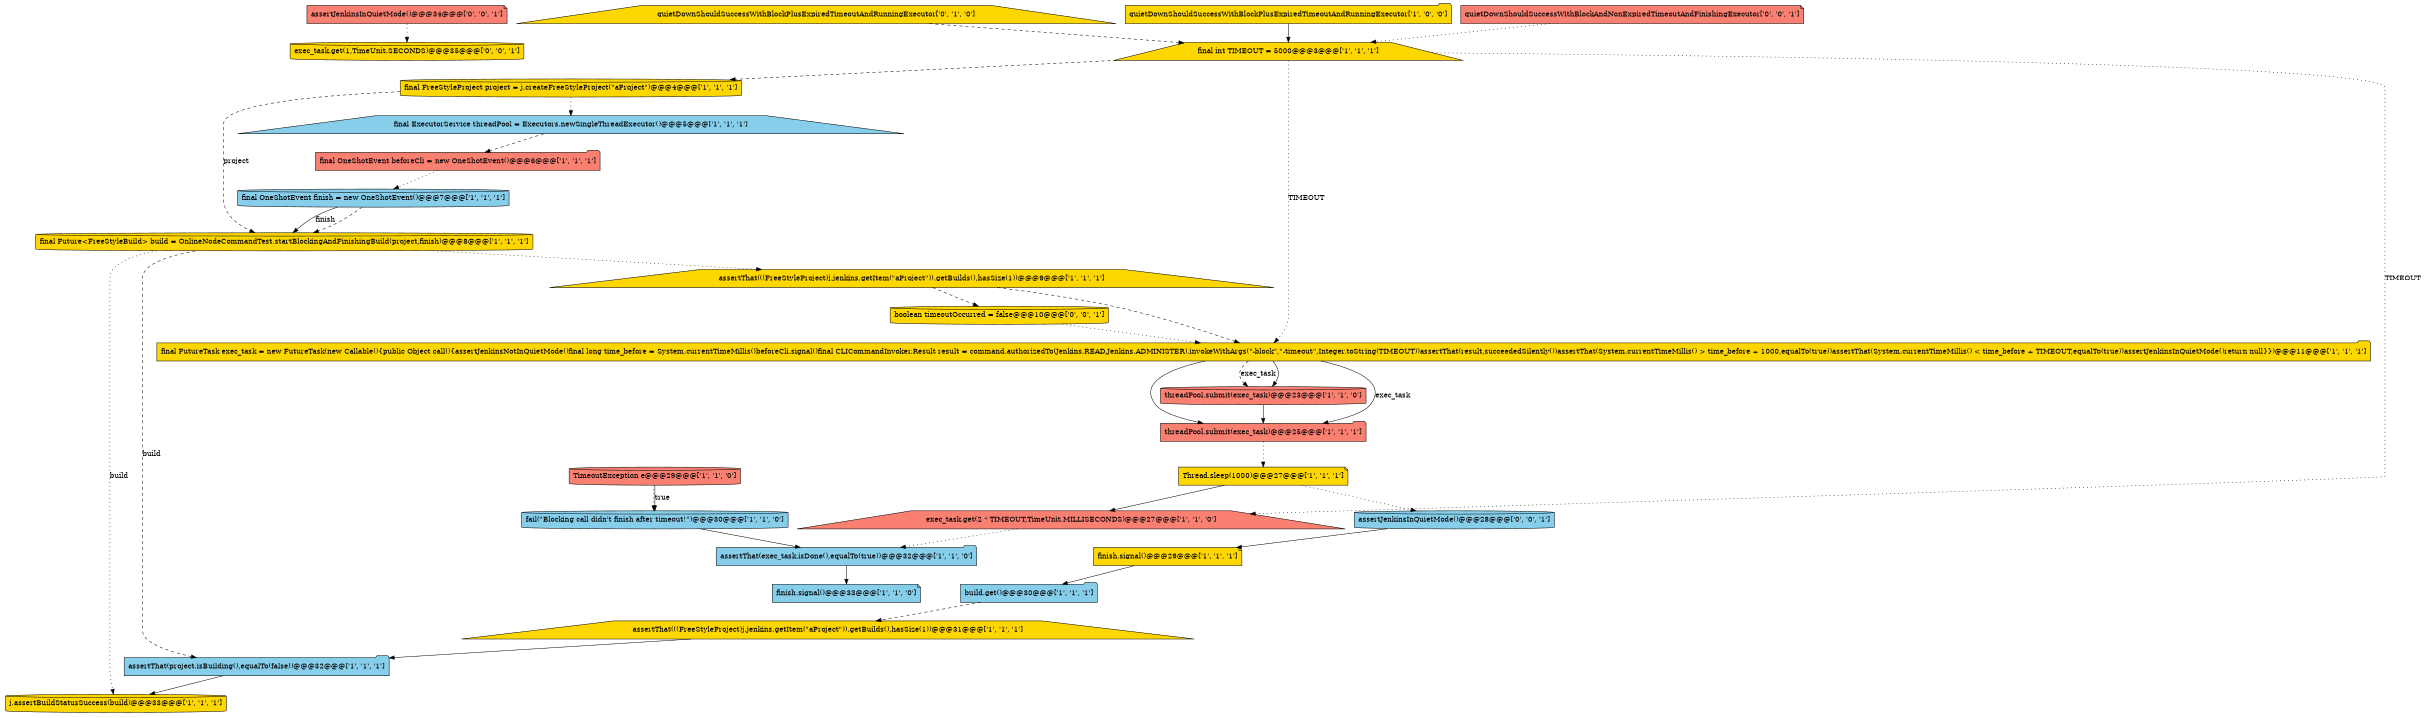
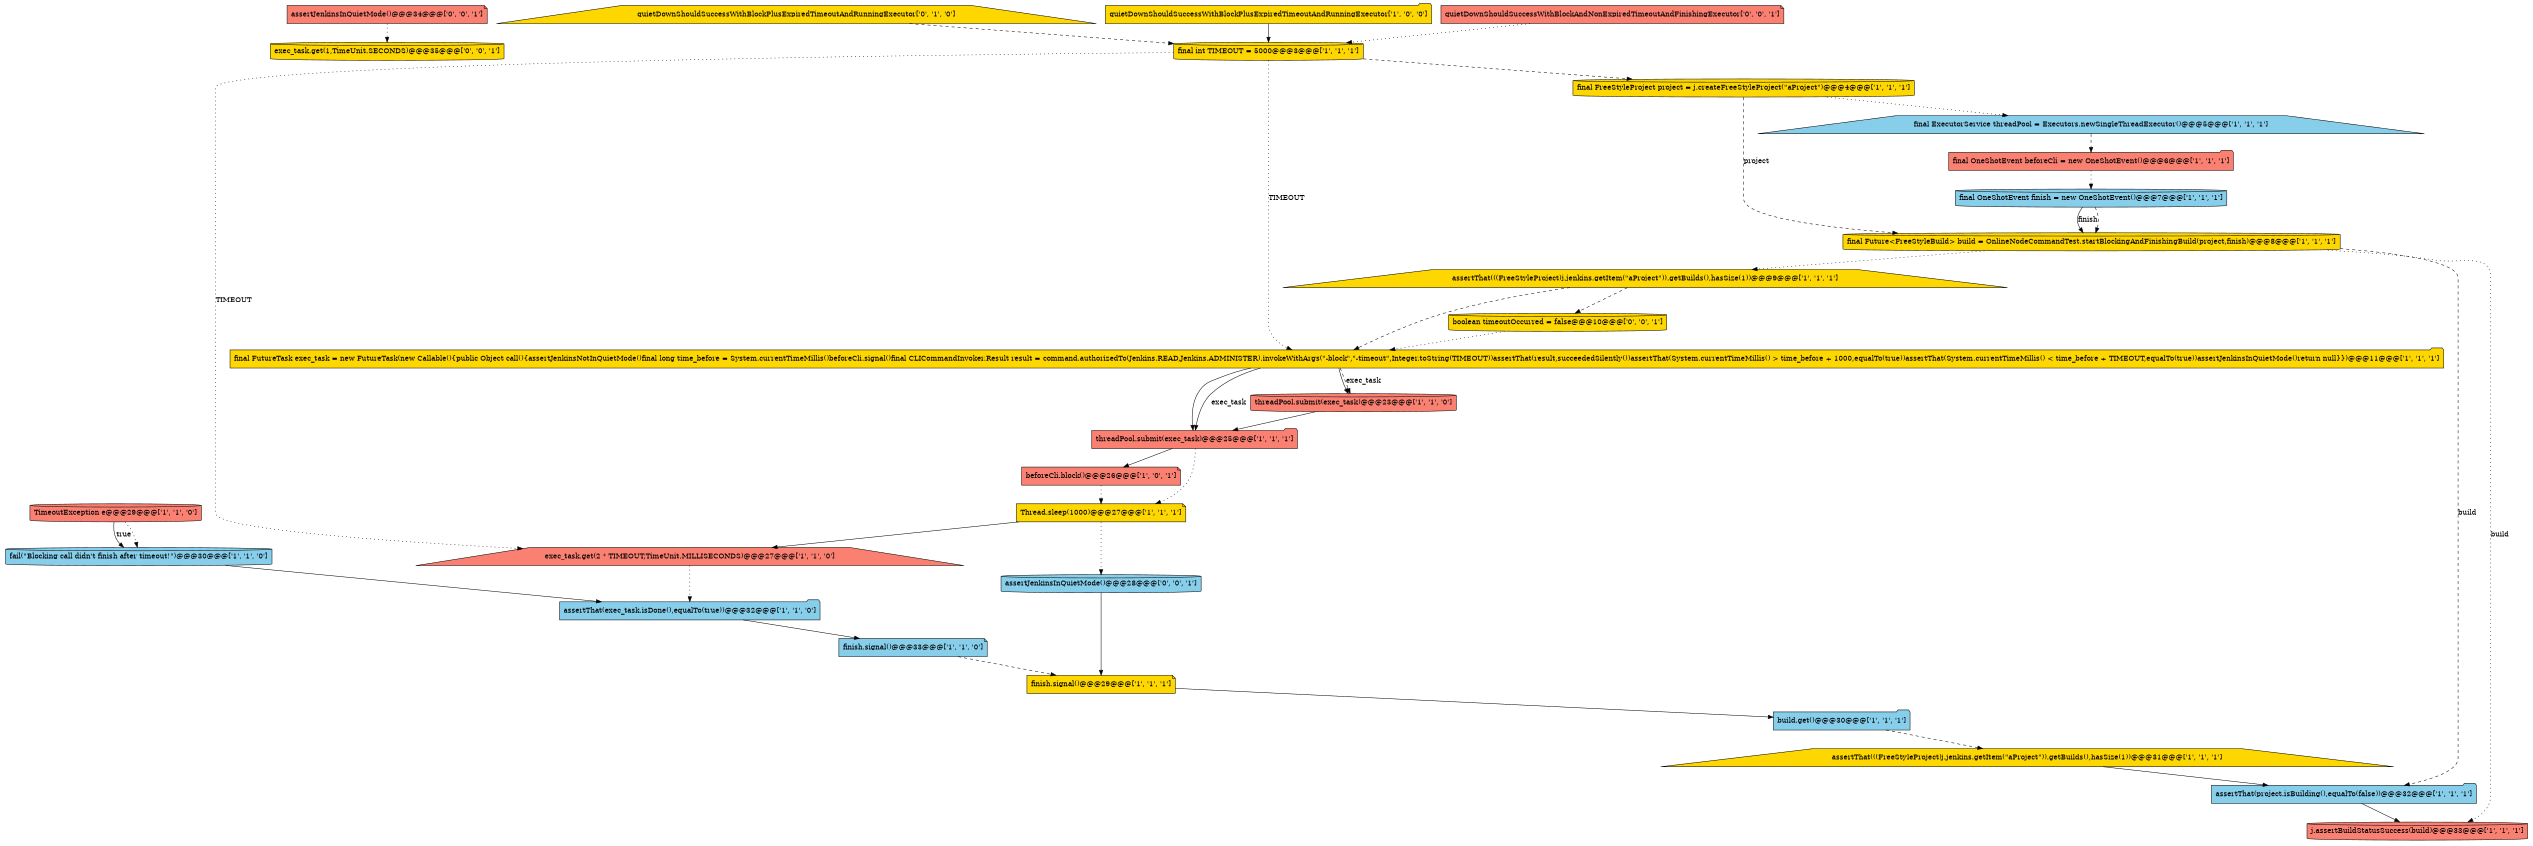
node "final int TIMEOUT = 5000@@@3@@@['1', '1', '1']": shape trapezium -> cylinder
node "beforeCli.block()@@@26@@@['1', '0', '1']": added
edge "finish.signal()@@@33@@@['1', '1', '0']" -> "finish.signal()@@@29@@@['1', '1', '1']": added
node "j.assertBuildStatusSuccess(build)@@@33@@@['1', '1', '1']": fillcolor gold -> salmon
